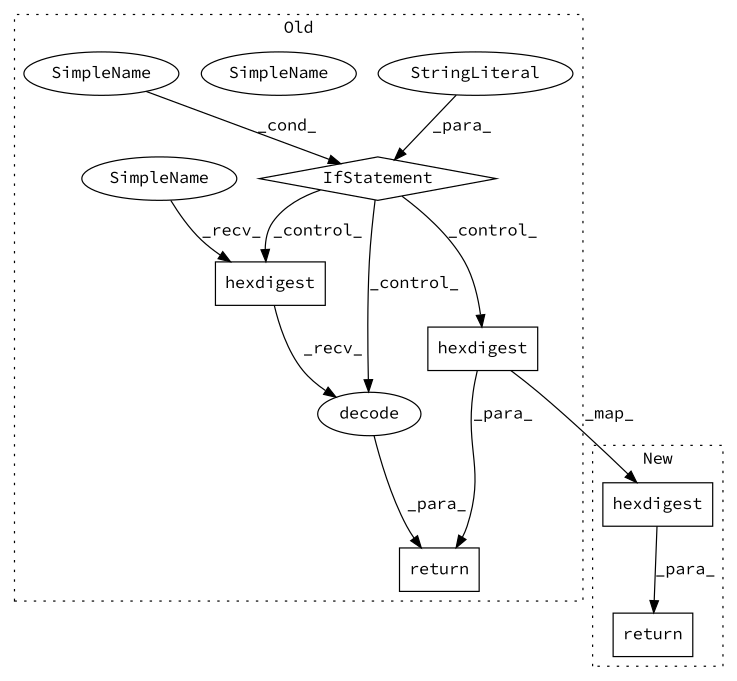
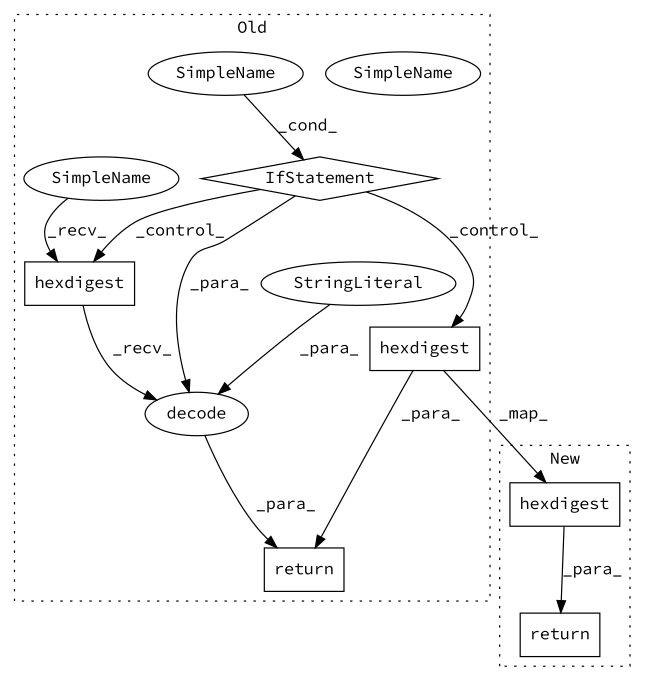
edge "StringLiteral" -> "IfStatement": now "StringLiteral" -> "decode"
edge "IfStatement" -> "decode": label "_control_" -> "_para_"
